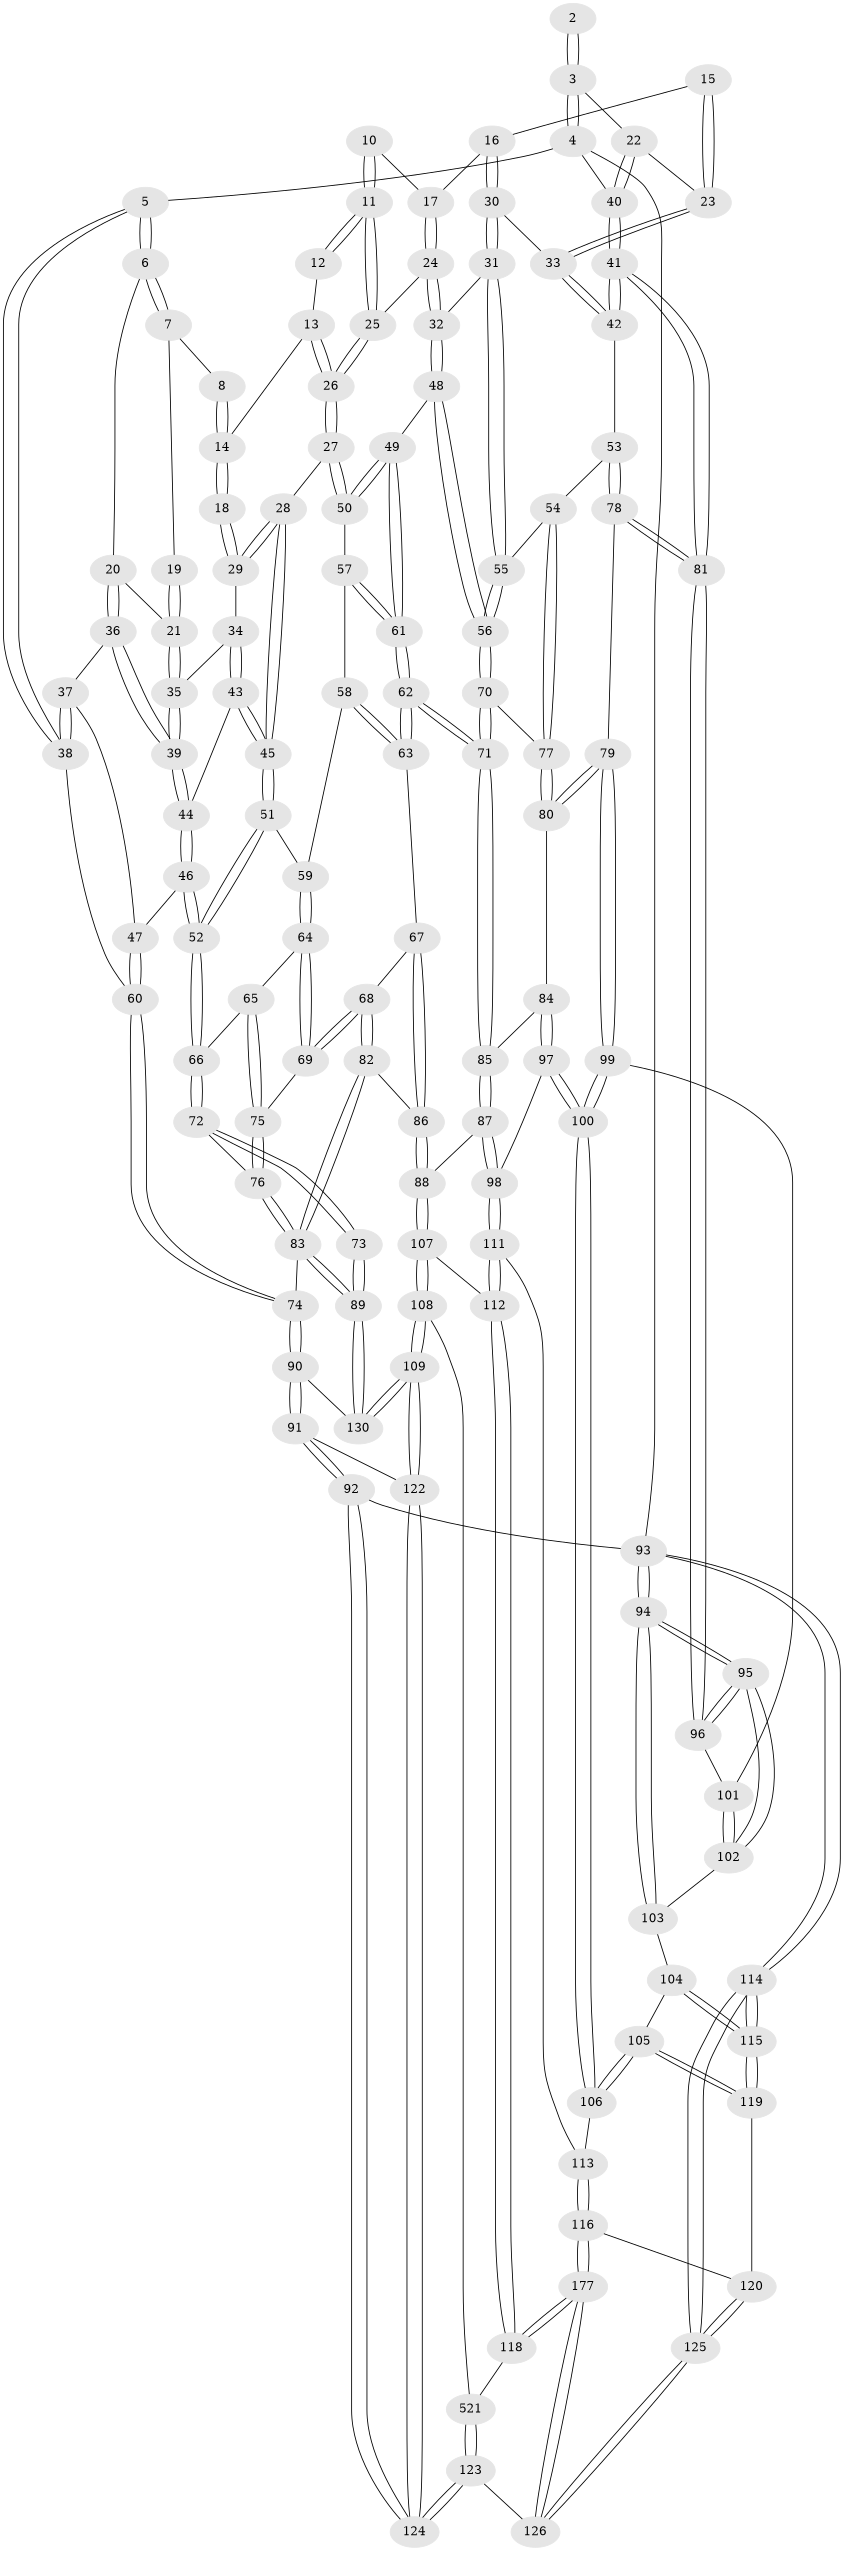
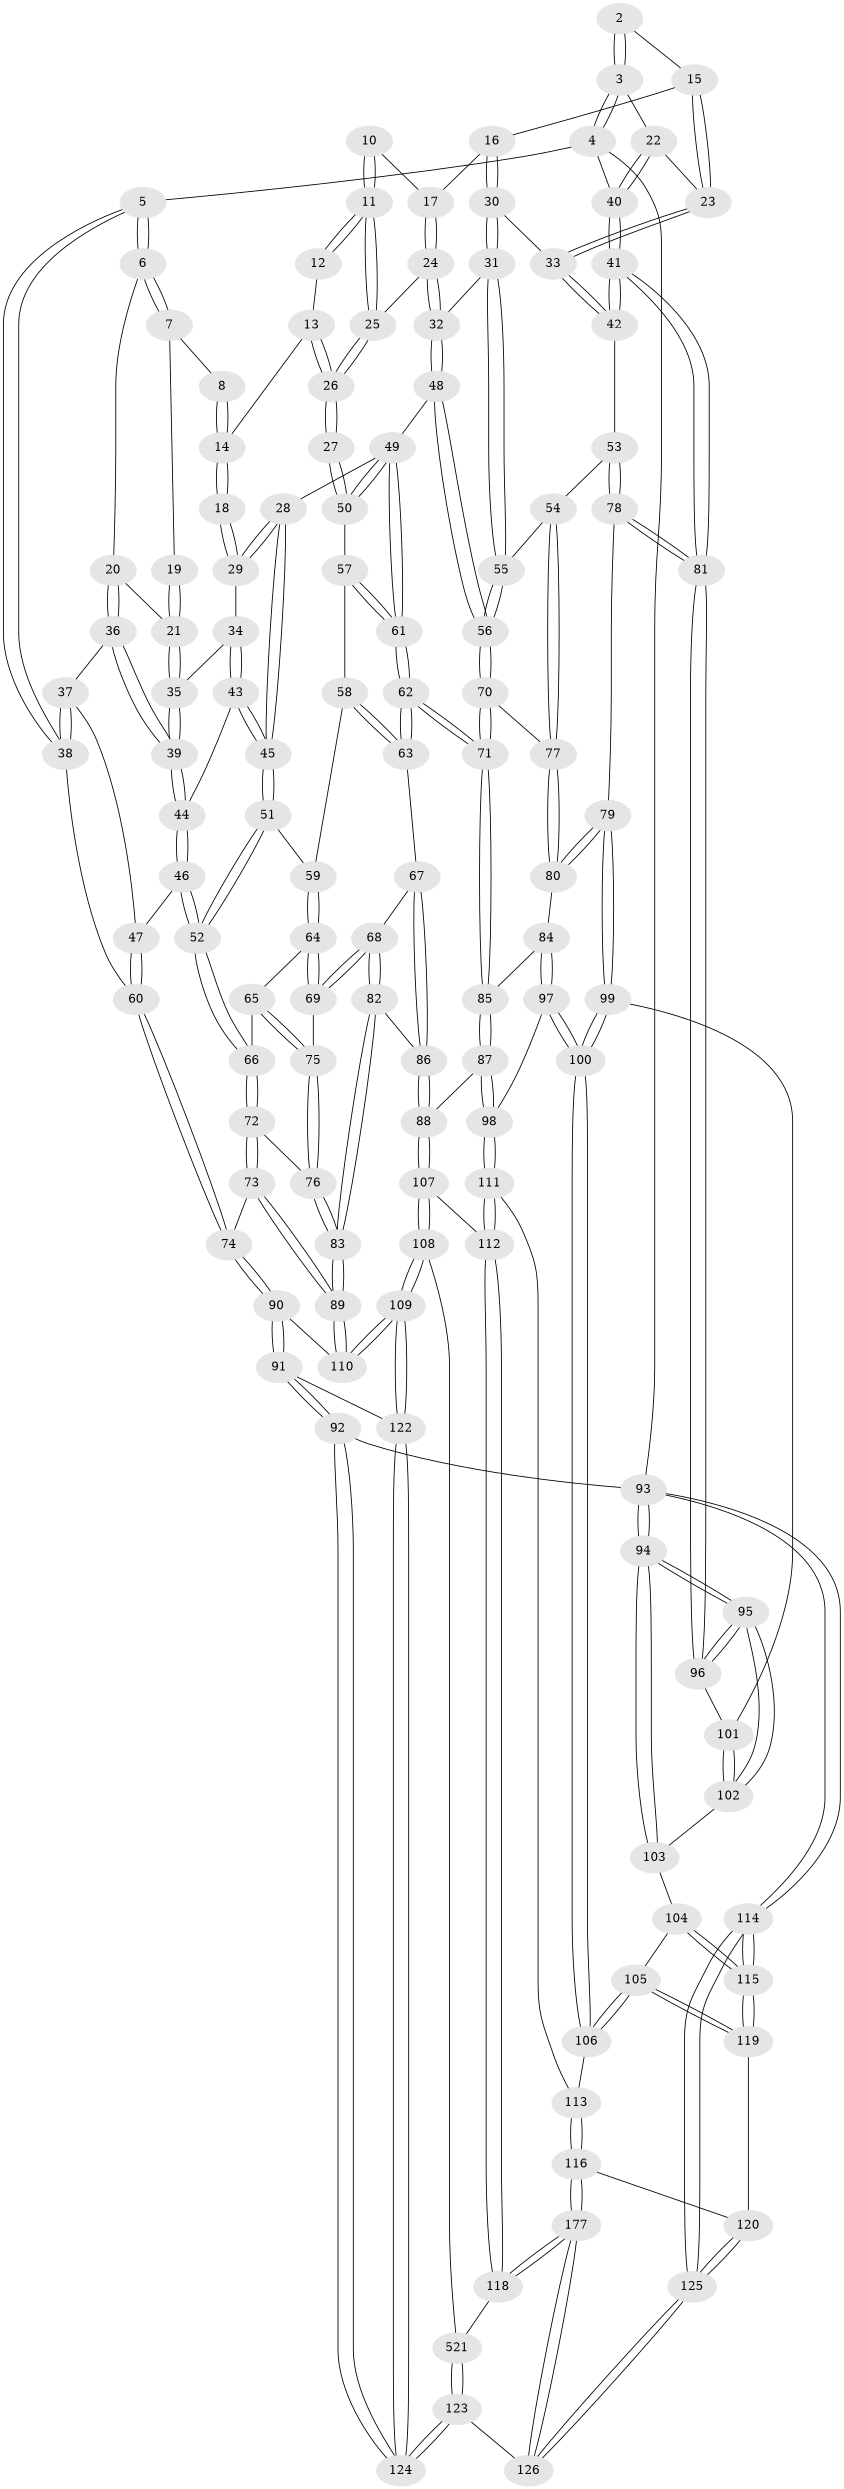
edge "2" -- "15": added
edge "27" -- "28": now "49" -- "28"
edge "83" -- "74": now "73" -- "74"
node "130": label "130" -> "110"
